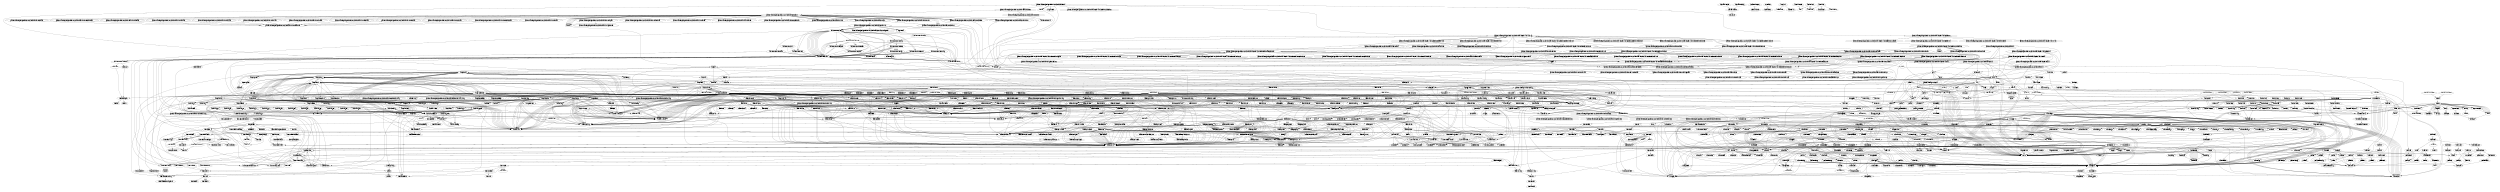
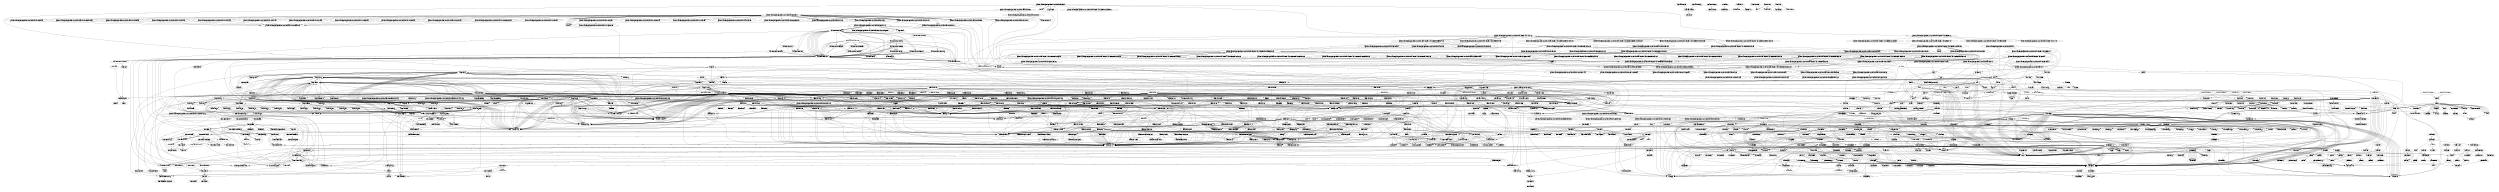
node "(*os.args).IsDir": label "(*os.args).IsDir" -> "(*os.fileStat).IsDir"
node "(scanDigits.flag).mustBeExported": label "(scanDigits.flag).mustBeExported" -> "(reflect.flag).mustBeExported"
